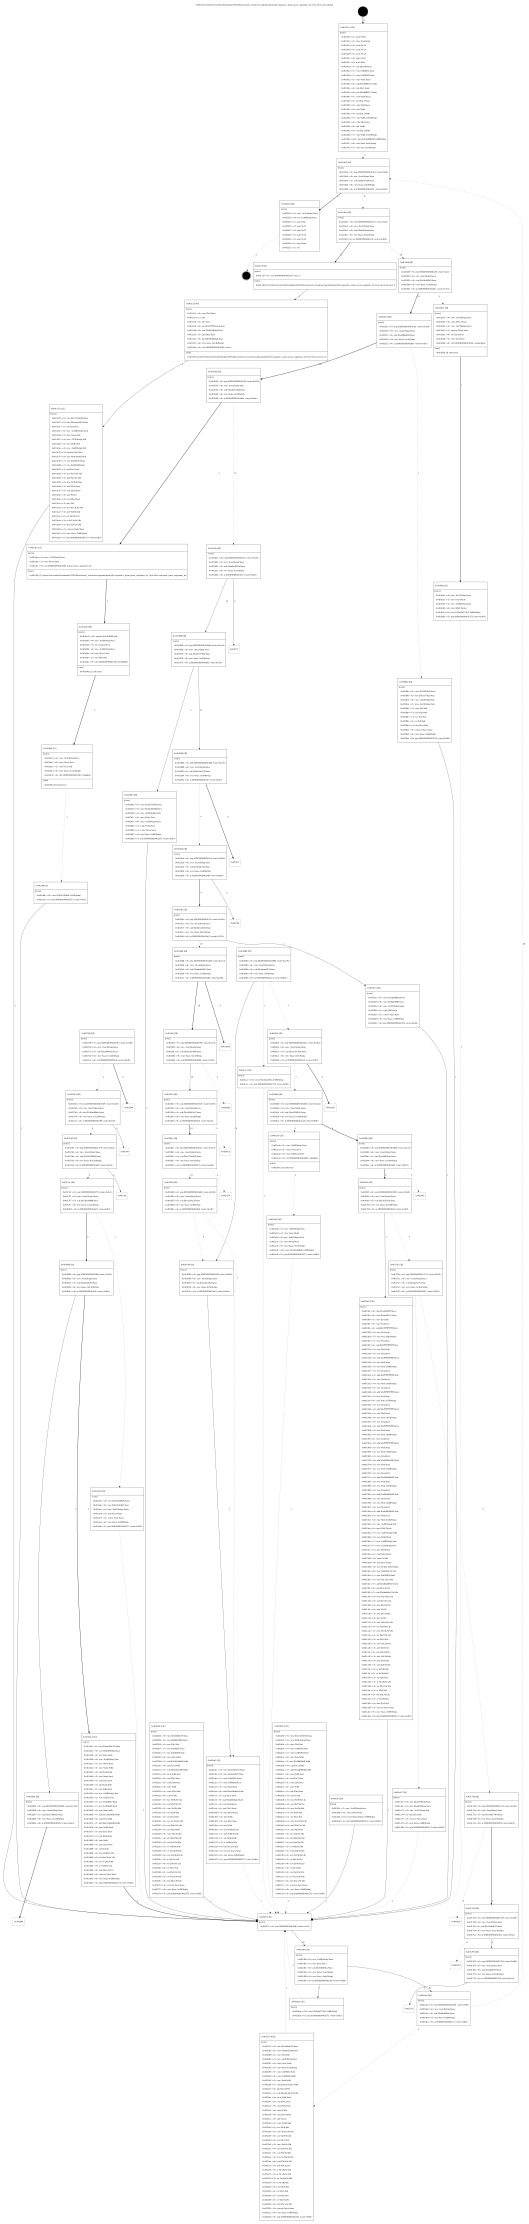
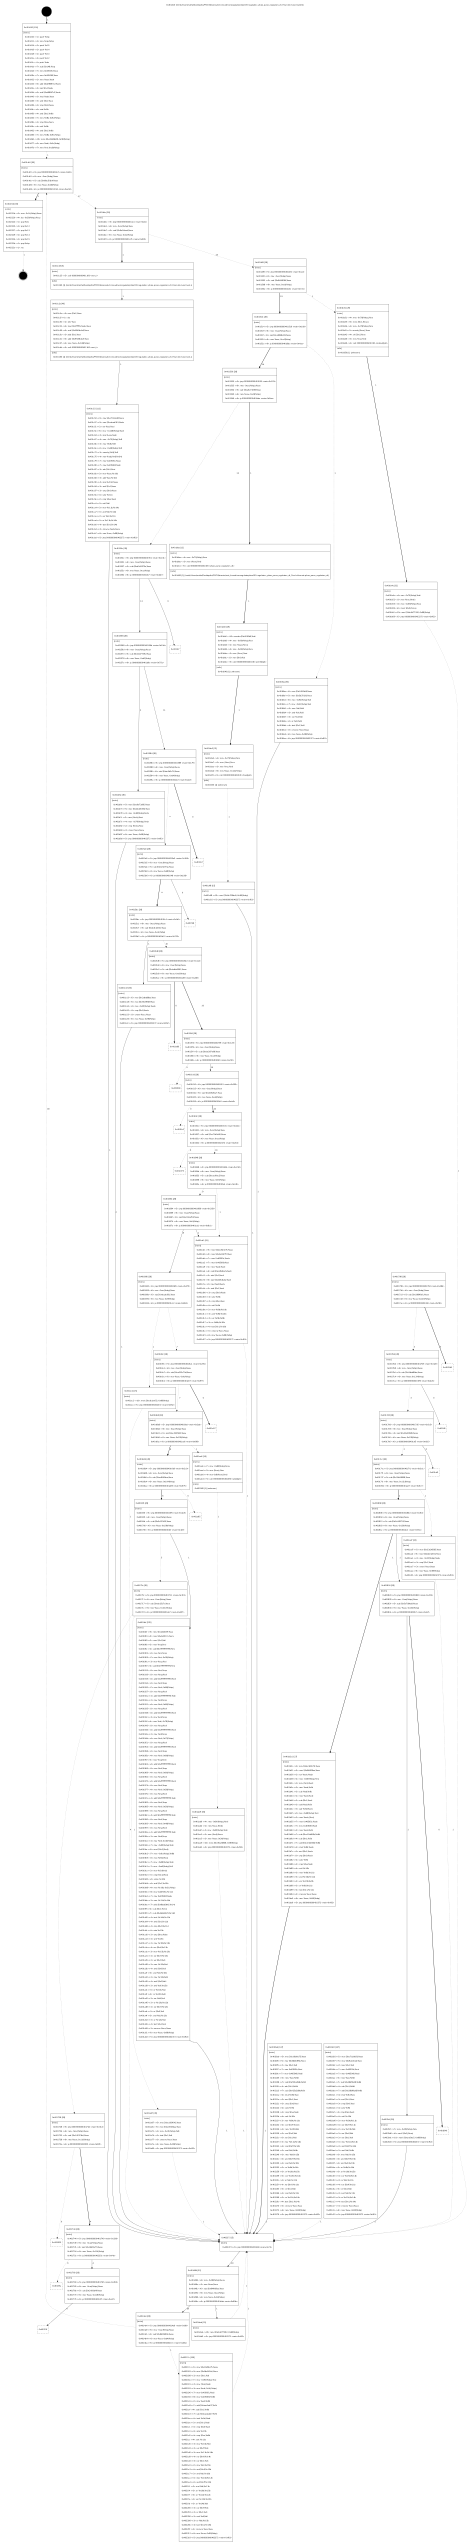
edge "0x401680 [28]" -> "0x401664 [28]": reversed
edge "0x401824 [28]" -> "0x4020cf [28]": added, label "1"
